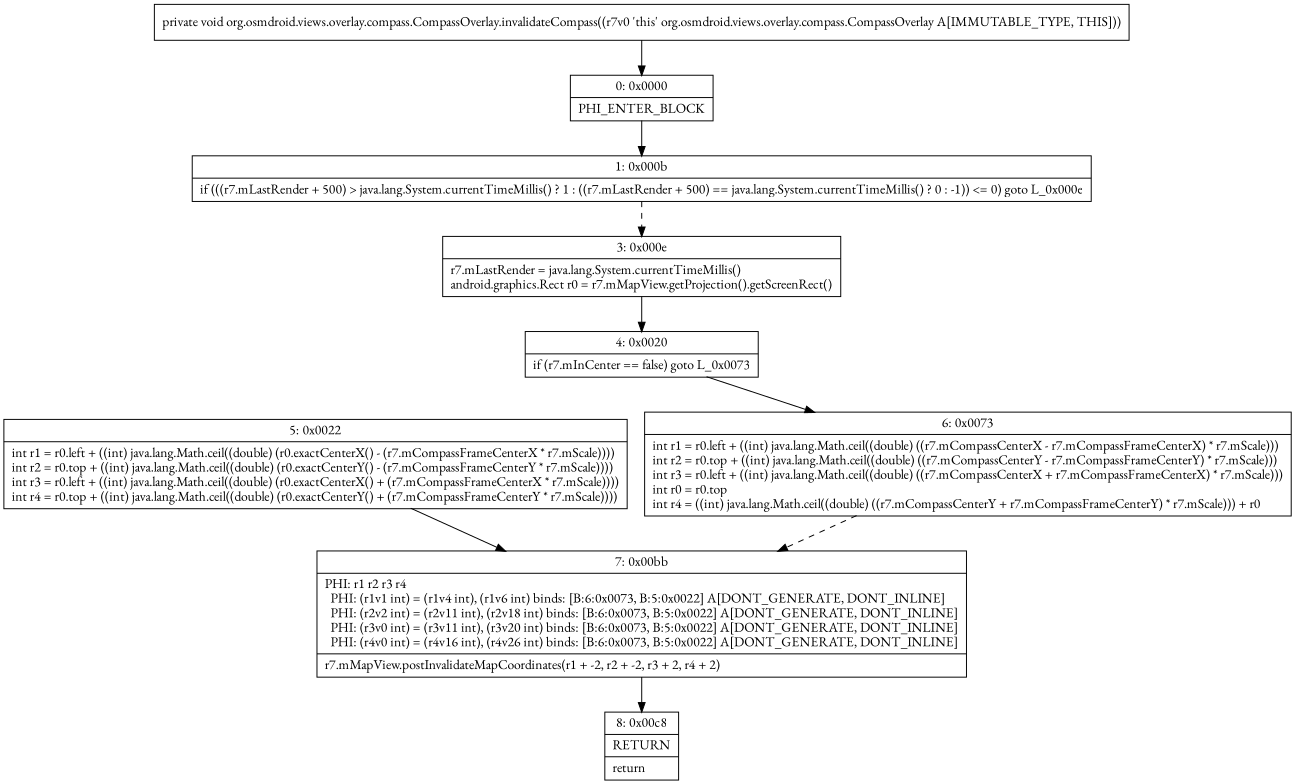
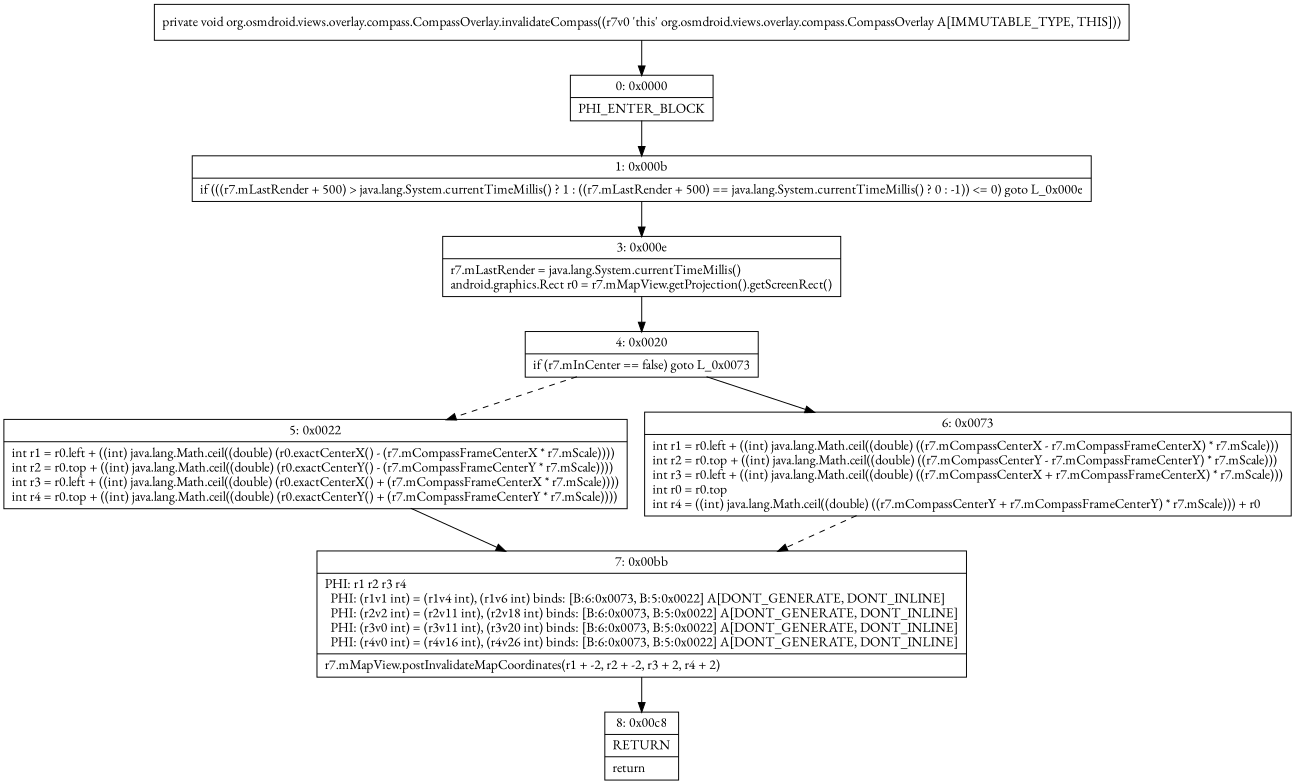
edge "1: 0x000b" -> "3: 0x000e": style dashed -> solid
edge "4: 0x0020" -> "5: 0x0022": added
